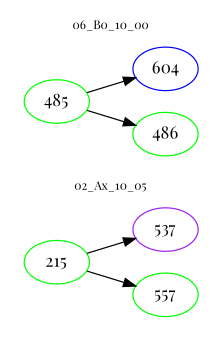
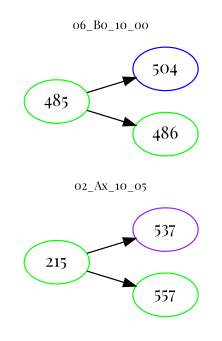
node "604": label "604" -> "504"
